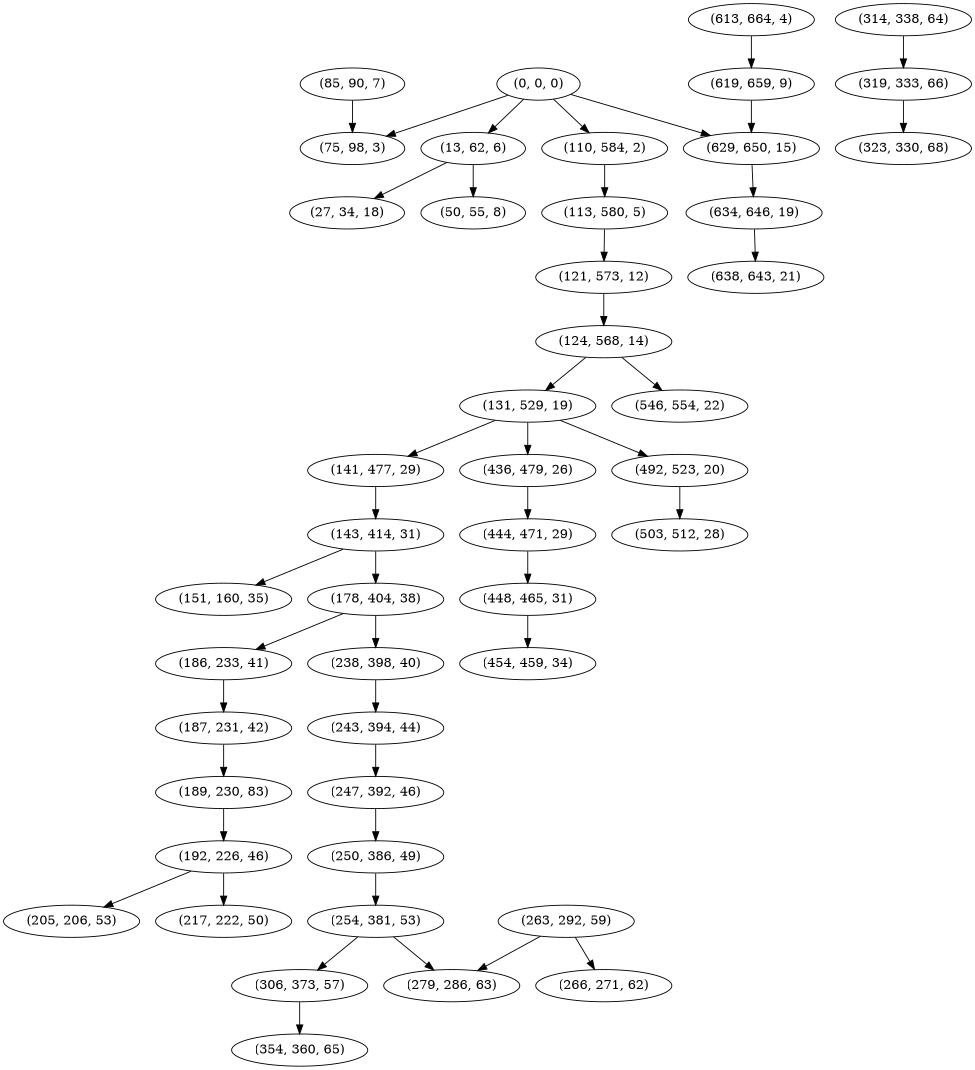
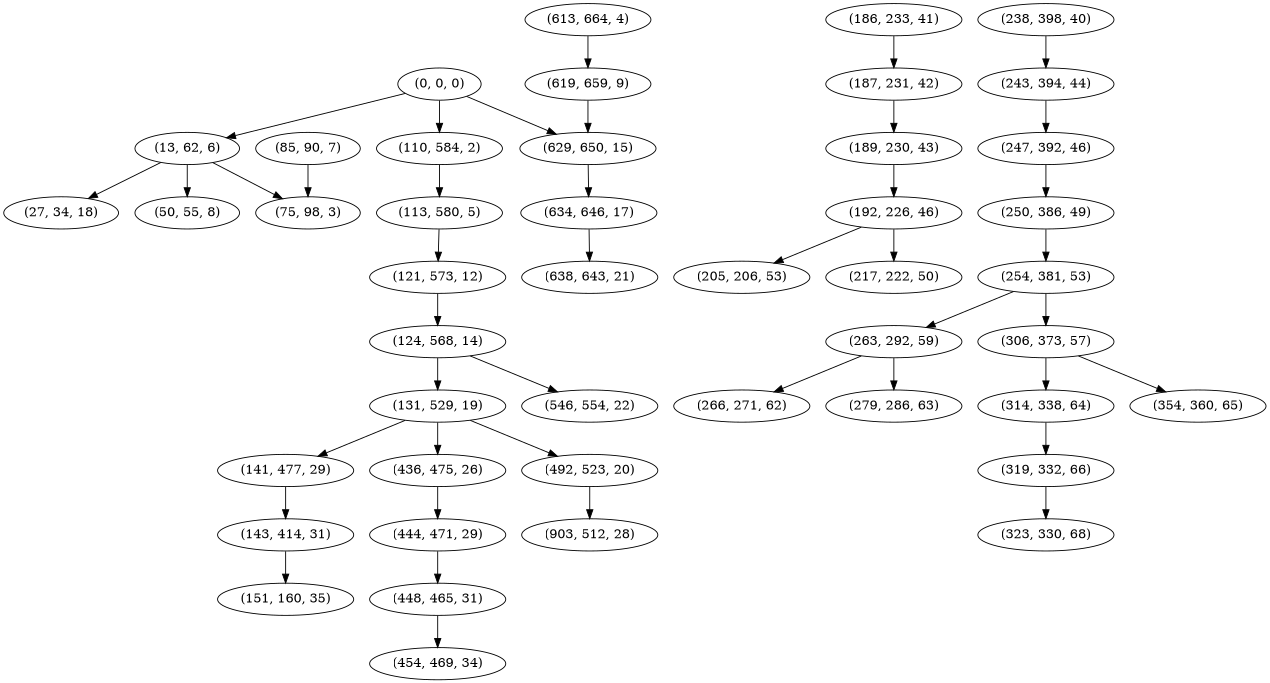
node "(319, 333, 66)": label "(319, 333, 66)" -> "(319, 332, 66)"
edge "(0, 0, 0)" -> "(75, 98, 3)": now "(13, 62, 6)" -> "(75, 98, 3)"
node "(634, 646, 19)": label "(634, 646, 19)" -> "(634, 646, 17)"
edge "(306, 373, 57)" -> "(314, 338, 64)": added
node "(436, 479, 26)": label "(436, 479, 26)" -> "(436, 475, 26)"
node "(503, 512, 28)": label "(503, 512, 28)" -> "(903, 512, 28)"
node "(178, 404, 38)": removed
node "(454, 459, 34)": label "(454, 459, 34)" -> "(454, 469, 34)"
node "(189, 230, 83)": label "(189, 230, 83)" -> "(189, 230, 43)"
edge "(254, 381, 53)" -> "(279, 286, 63)": now "(254, 381, 53)" -> "(263, 292, 59)"
